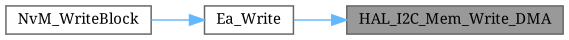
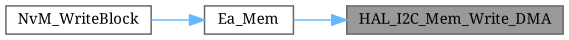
node "Ea_Write": label "Ea_Write" -> "Ea_Mem"
